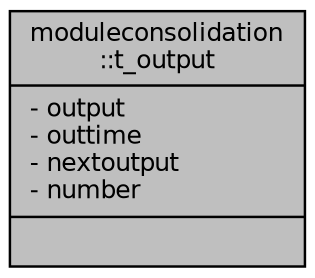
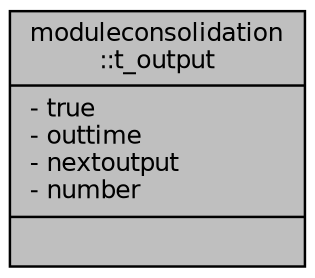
node "moduleconsolidation": text "- output" -> "- true"
